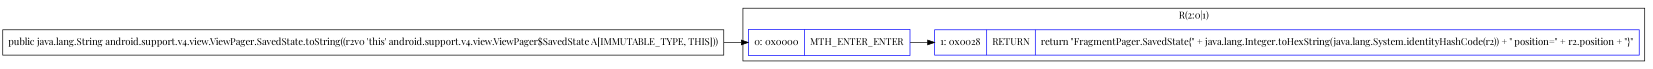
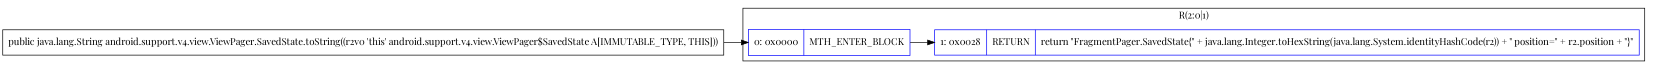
node "0: 0x0000": text "MTH_ENTER_ENTER" -> "MTH_ENTER_BLOCK"
